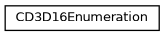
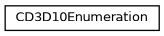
node "CD3D16Enumeration": label "CD3D16Enumeration" -> "CD3D10Enumeration"
